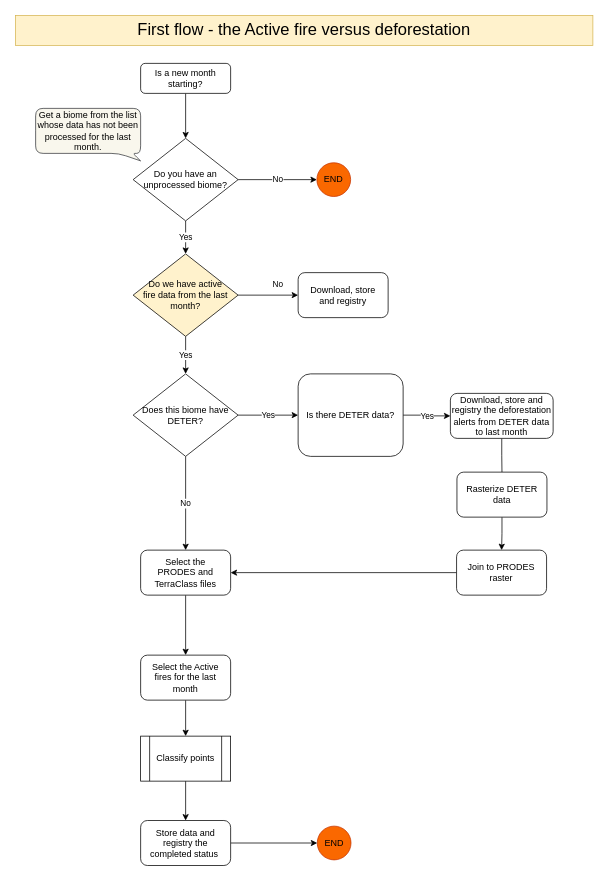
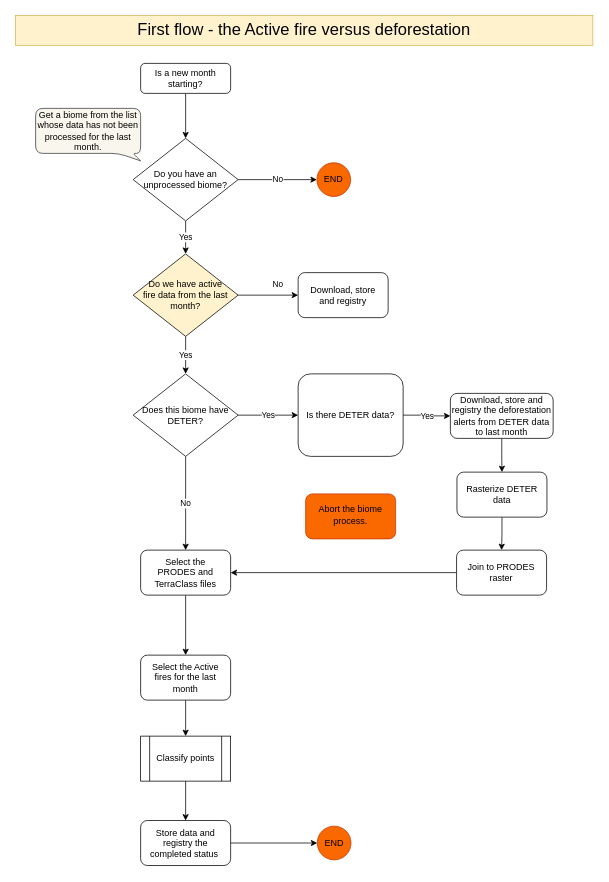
edge "Download, store and registry the deforestation alerts from DETER data to last month" -- "Rasterize DETER data": arrowhead none -> classic
node "Abort the biome process.": added
